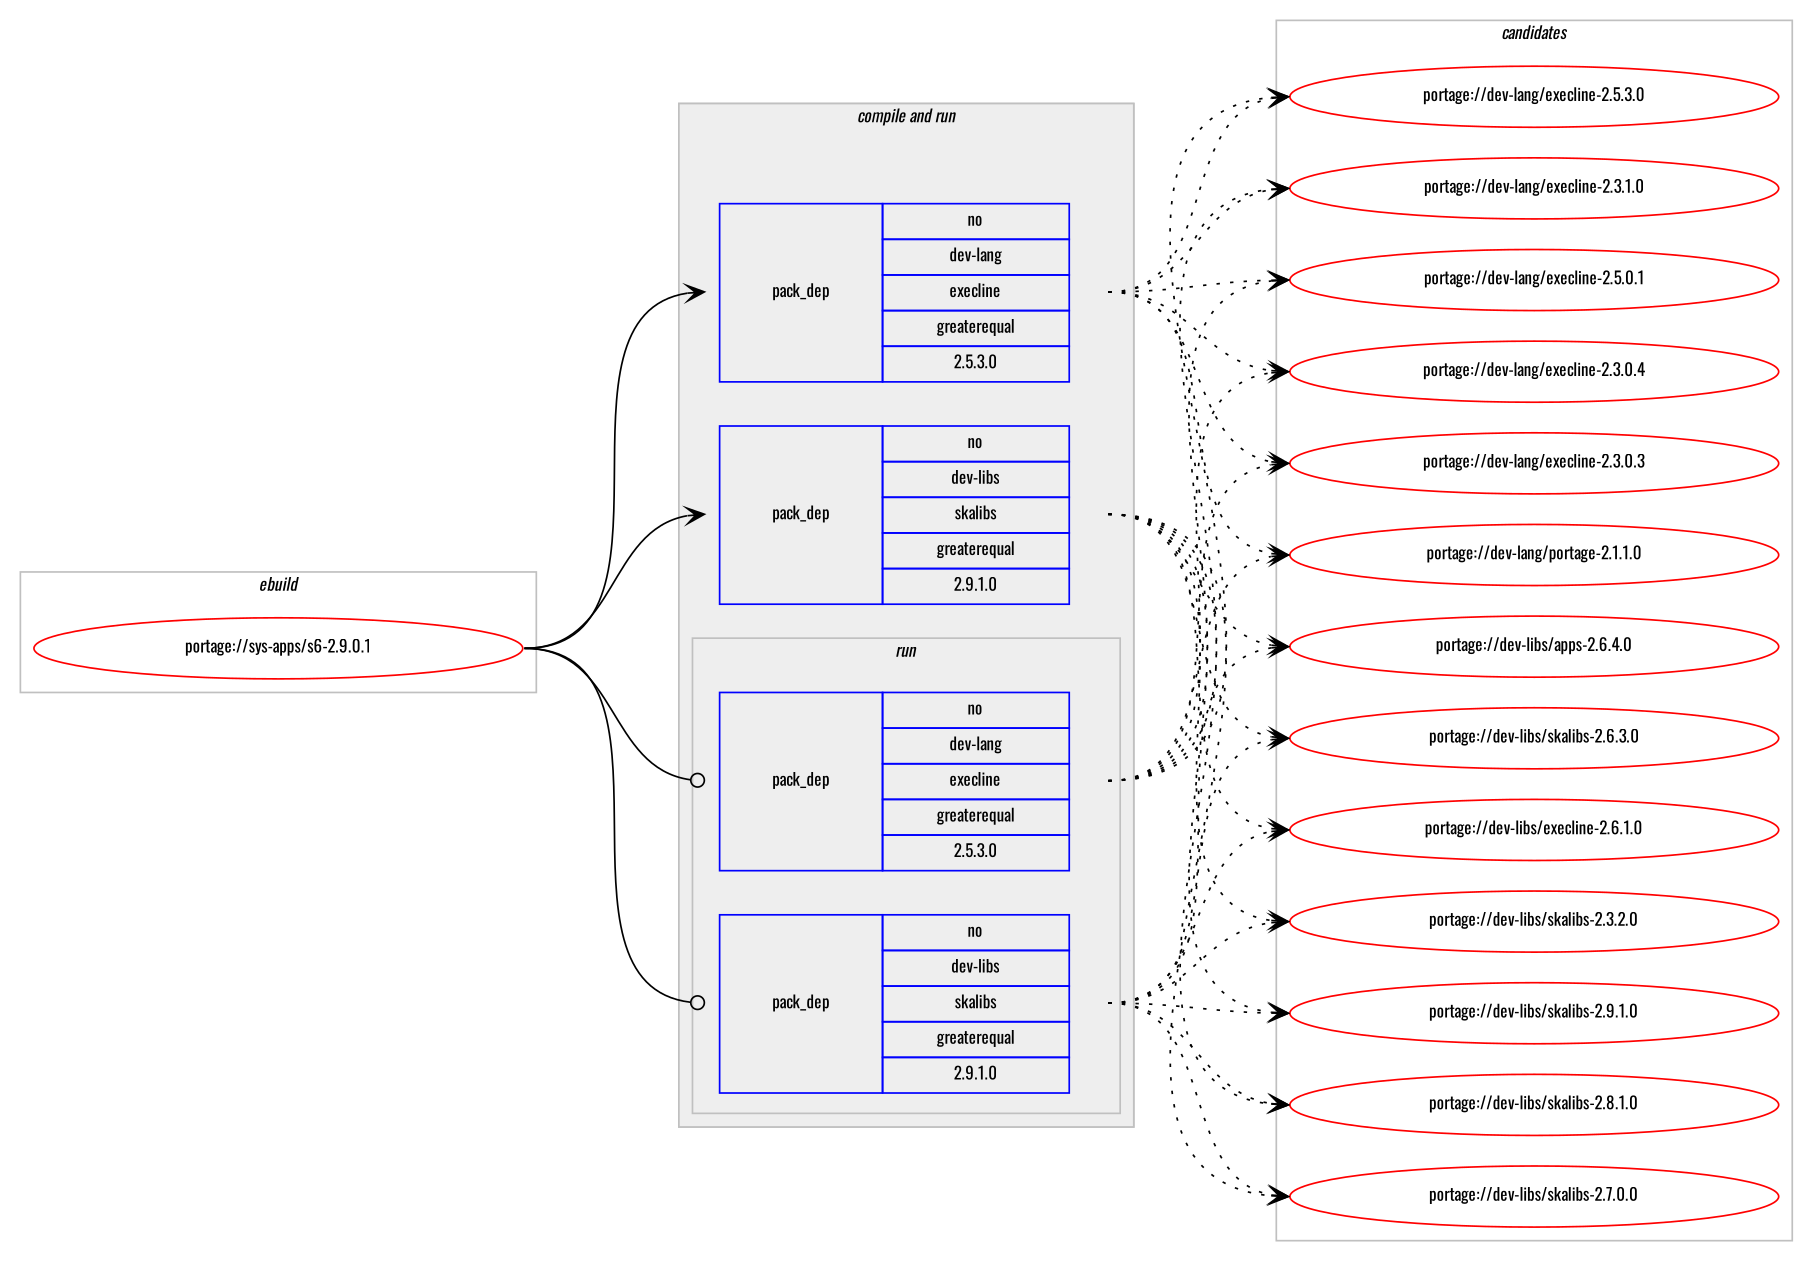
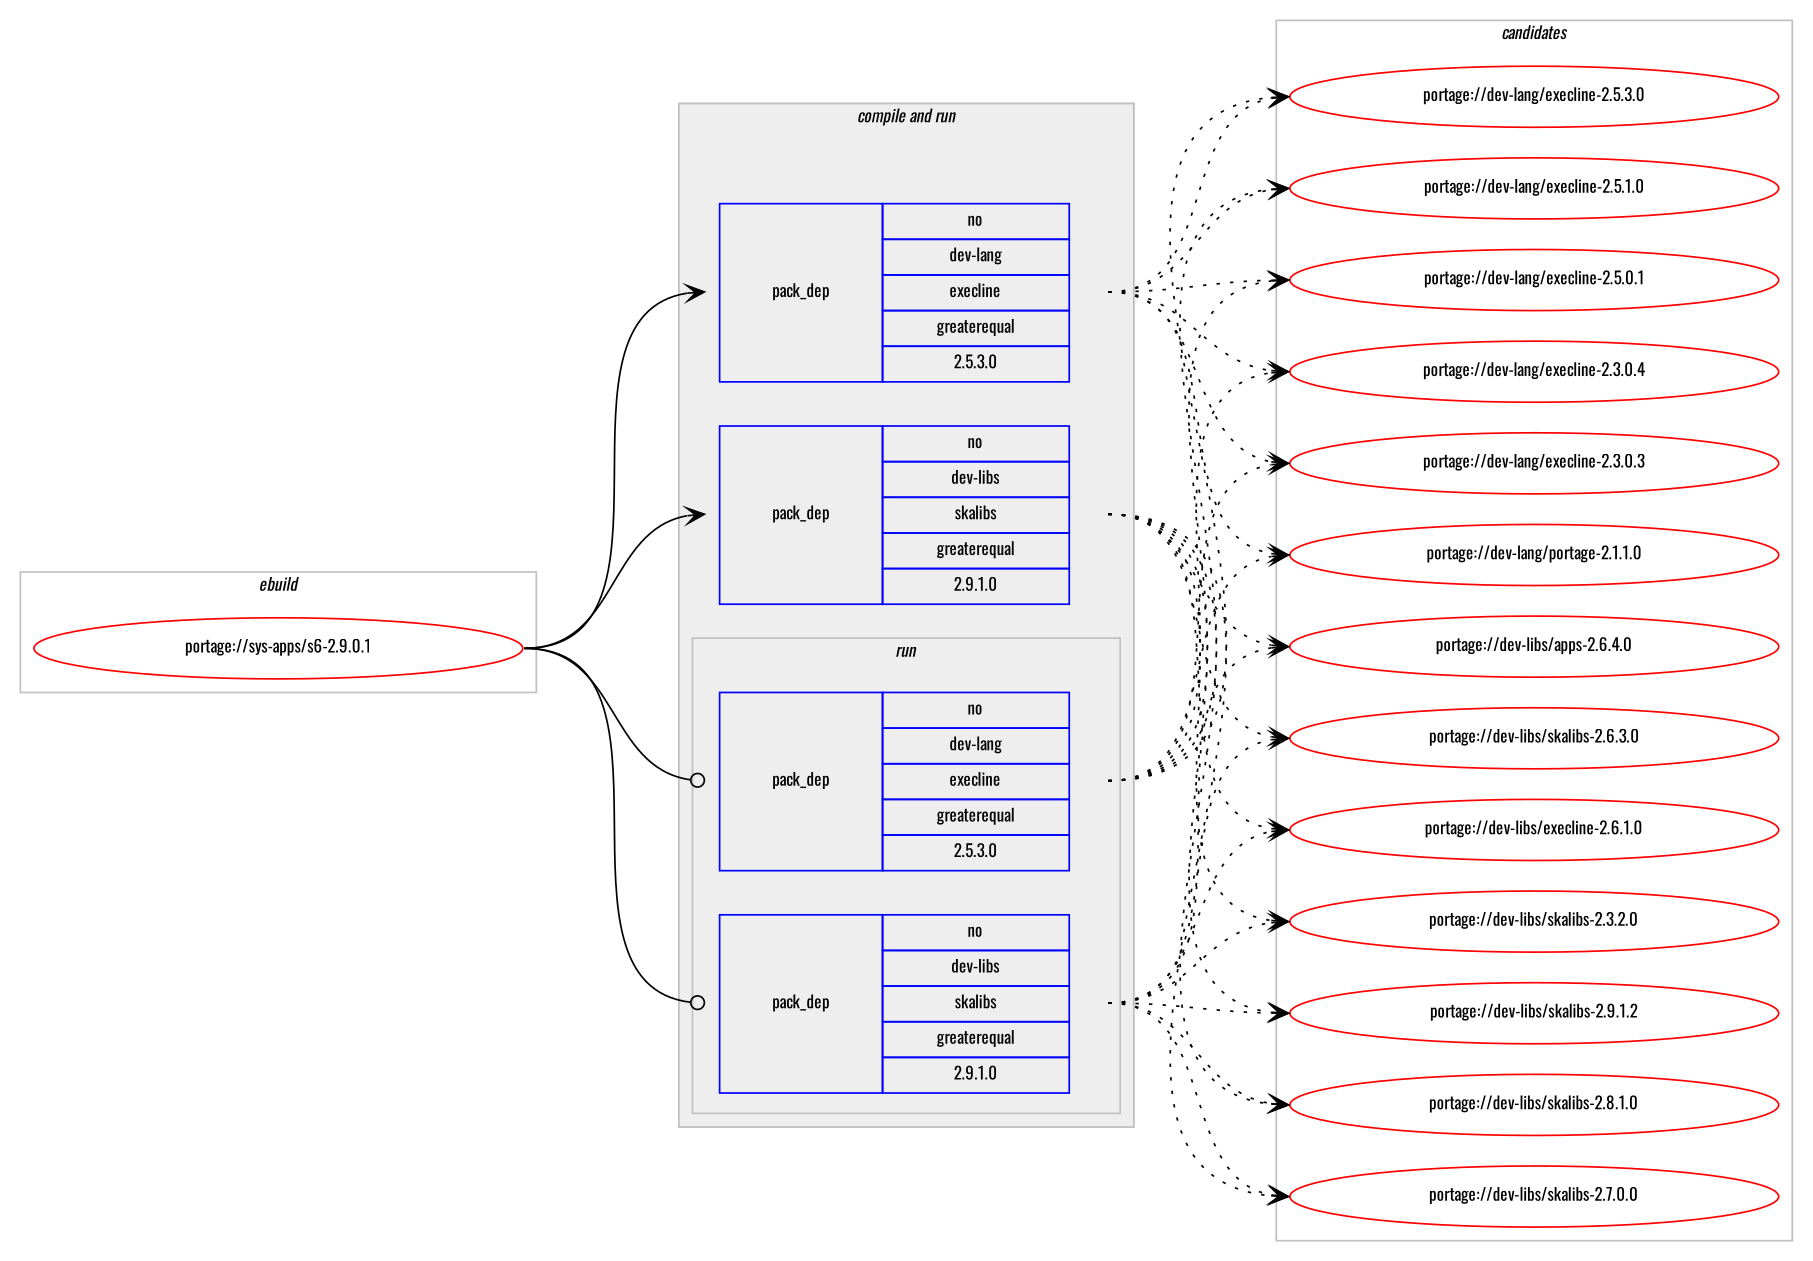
node "portage://dev-lang/execline-2.3.1.0": label "portage://dev-lang/execline-2.3.1.0" -> "portage://dev-lang/execline-2.5.1.0"
node "portage://dev-libs/skalibs-2.9.1.0": label "portage://dev-libs/skalibs-2.9.1.0" -> "portage://dev-libs/skalibs-2.9.1.2"
